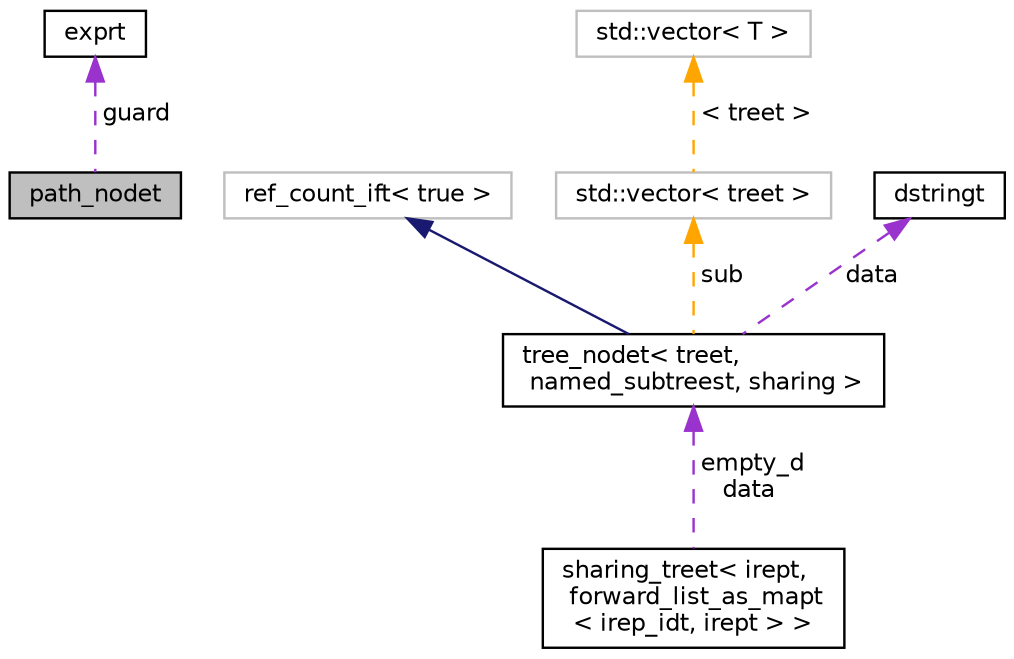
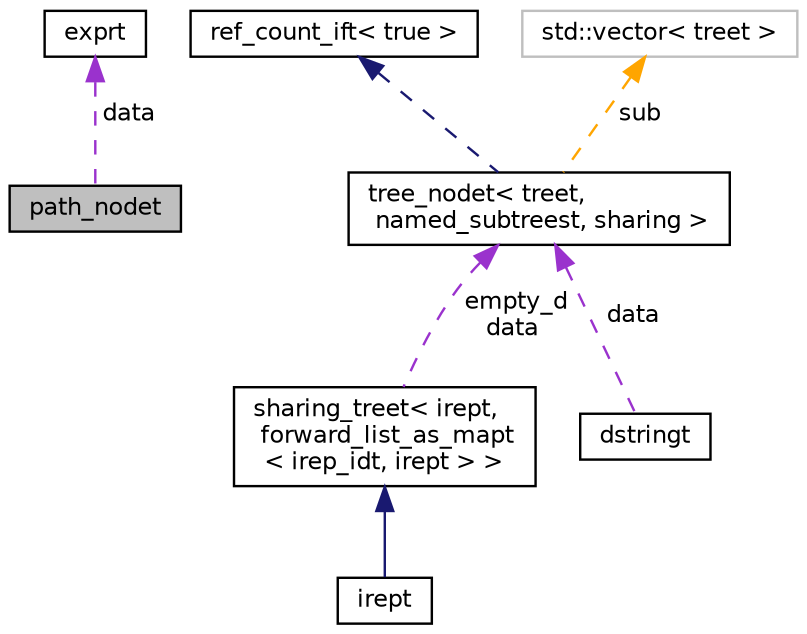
node "std::vector< T >": removed
edge "path_nodet" -> "exprt": label " guard" -> " data"
node "ref_count_ift< true >": color grey75 -> black
edge "tree_nodet< treet, named_subtreest, sharing >" -> "ref_count_ift< true >": style solid -> dashed
edge "tree_nodet< treet, named_subtreest, sharing >" -> "dstringt": reversed
node "irept": added
